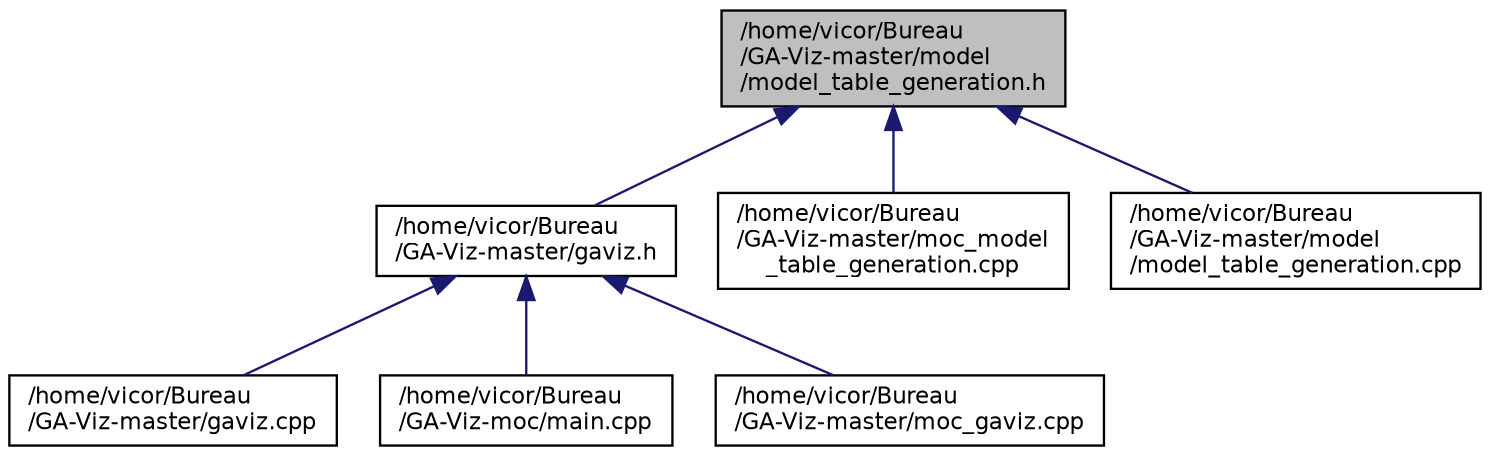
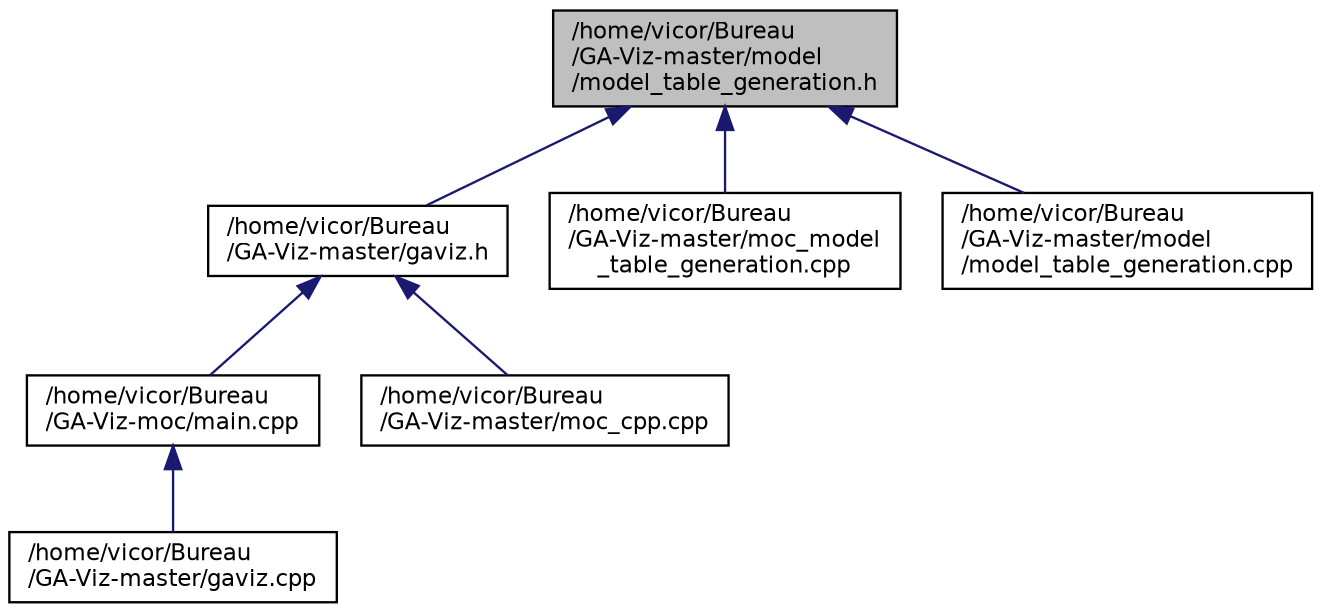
edge "/home/vicor/Bureau /GA-Viz-master/gaviz.cpp" -> "/home/vicor/Bureau /GA-Viz-master/gaviz.h": now "/home/vicor/Bureau /GA-Viz-master/gaviz.cpp" -> "/home/vicor/Bureau /GA-Viz-moc/main.cpp"
node "/home/vicor/Bureau /GA-Viz-master/moc_gaviz.cpp": label "/home/vicor/Bureau /GA-Viz-master/moc_gaviz.cpp" -> "/home/vicor/Bureau /GA-Viz-master/moc_cpp.cpp"
